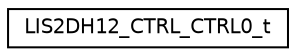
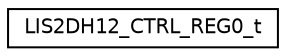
node "LIS2DH12_CTRL_CTRL0_t": label "LIS2DH12_CTRL_CTRL0_t" -> "LIS2DH12_CTRL_REG0_t"
